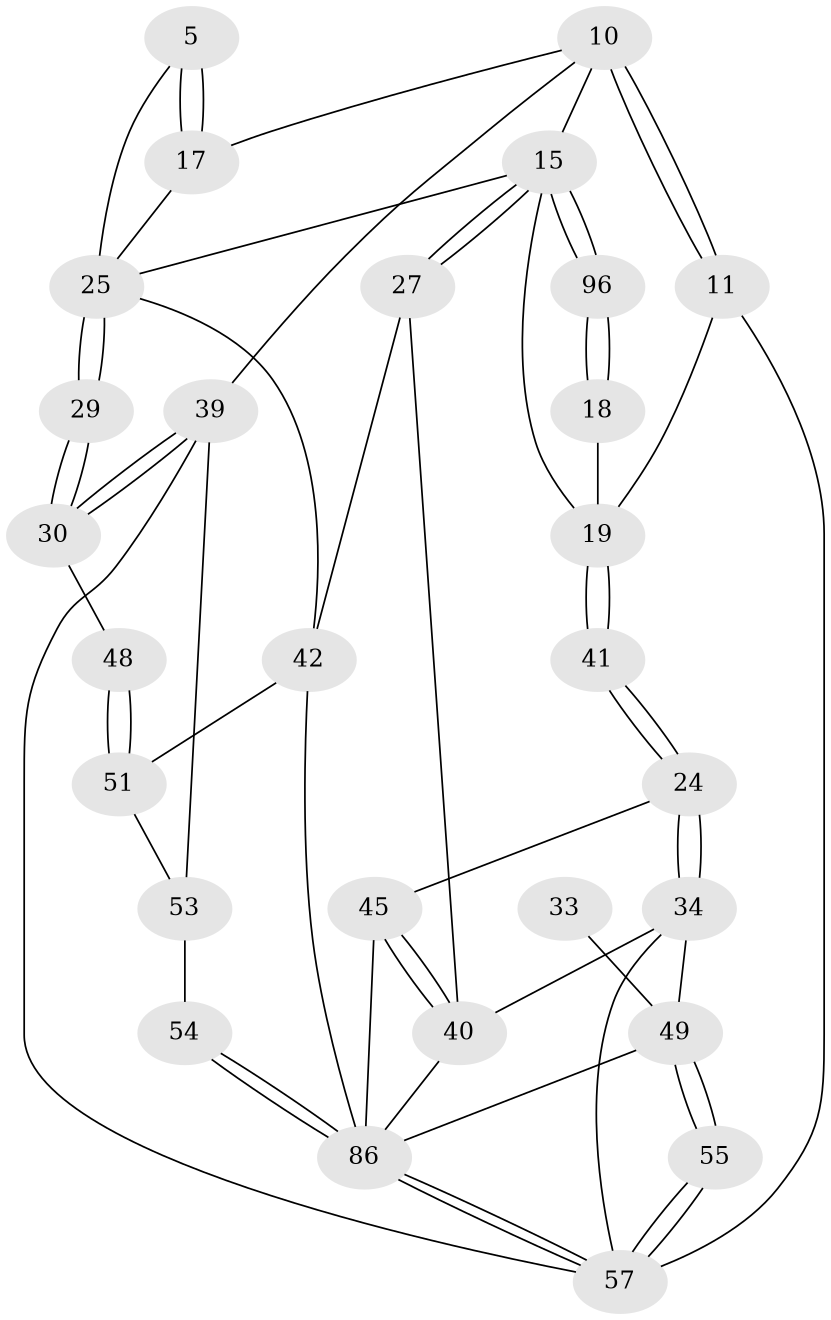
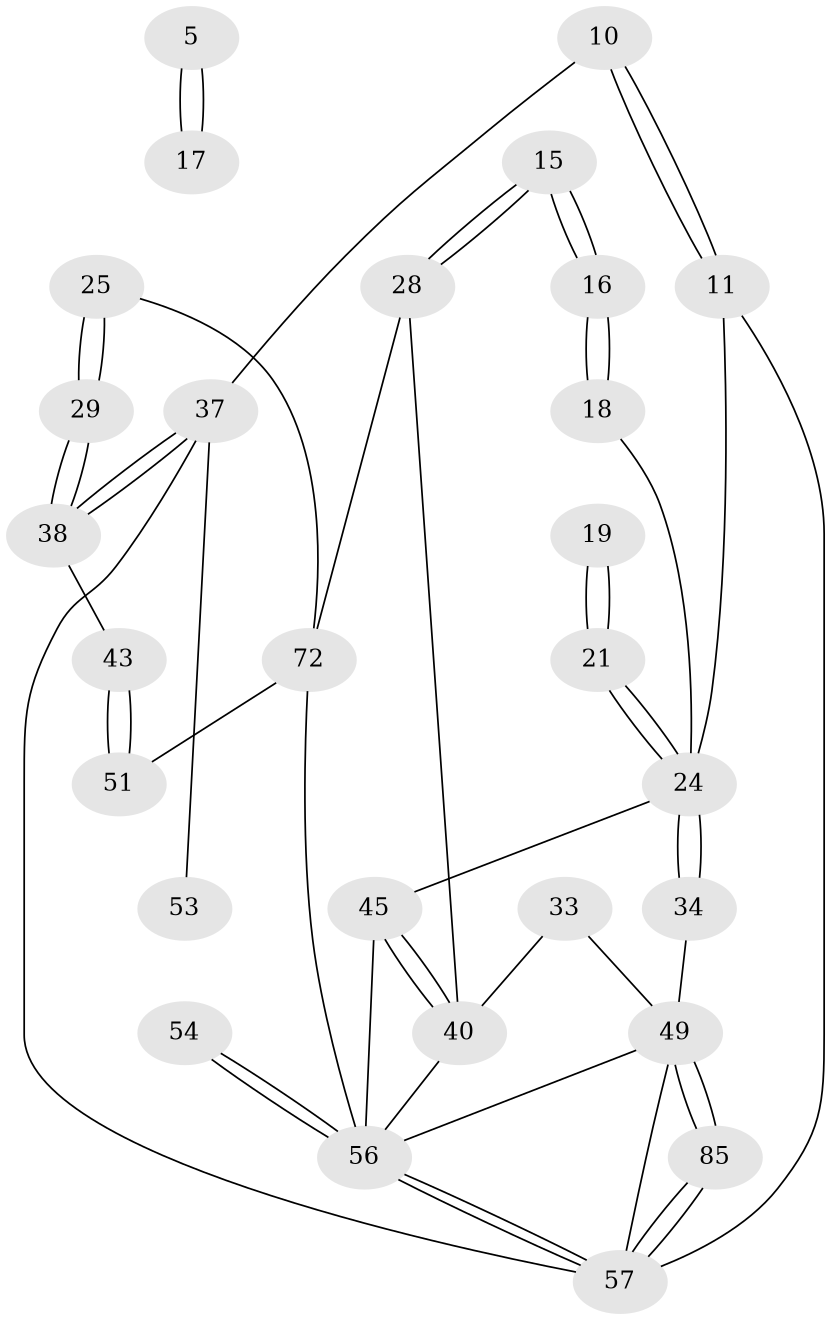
edge "10" -- "17": removed
edge "10" -- "15": removed
edge "5" -- "25": removed
edge "17" -- "25": removed
edge "15" -- "25": removed
node "27": label "27" -> "28"
node "96": label "96" -> "16"
edge "15" -- "19": removed
node "39": label "39" -> "37"
edge "11" -- "19": now "11" -- "24"
edge "18" -- "19": now "18" -- "24"
node "30": label "30" -> "38"
node "48": label "48" -> "43"
node "42": label "42" -> "72"
node "41": label "41" -> "21"
edge "51" -- "53": removed
edge "53" -- "54": removed
edge "34" -- "40": now "33" -- "40"
edge "34" -- "57": now "49" -- "57"
node "86": label "86" -> "56"
node "55": label "55" -> "85"
